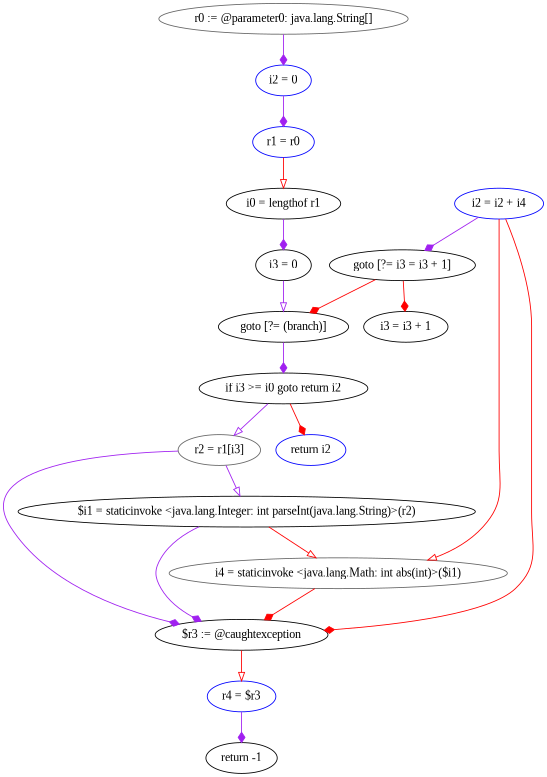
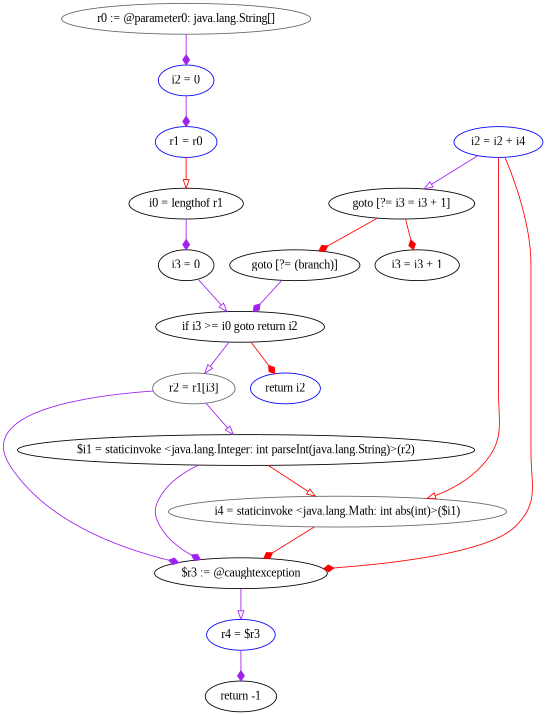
edge "i2 = i2 + i4" -> "goto [?= i3 = i3 + 1]": arrowhead diamond -> onormal
edge "i3 = 0" -> "goto [?= (branch)]": now "i3 = 0" -> "if i3 >= i0 goto return i2"
edge "$r3 := @caughtexception" -> "r4 = $r3": color red -> purple
